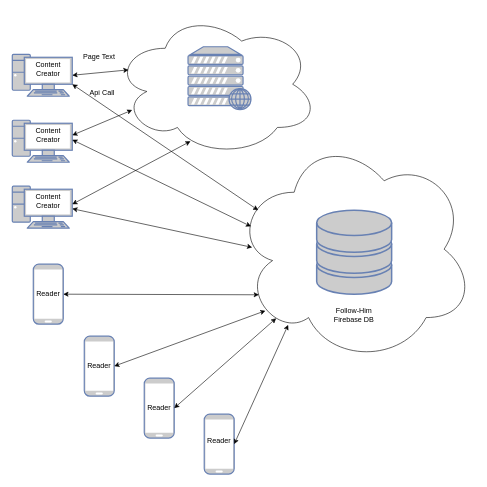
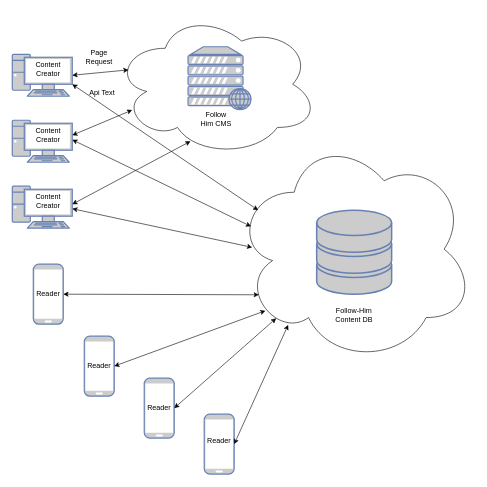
node "Page Text": label "Page Text" -> "Page Request"
node "Api Call": label "Api Call" -> "Api Text"
node "Follow Him CMS": added
node "Follow-Him Firebase DB": label "Follow-Him Firebase DB" -> "Follow-Him Content DB"
